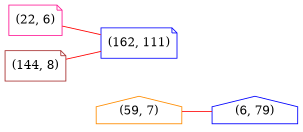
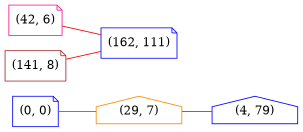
node "(22, 6)": label "(22, 6)" -> "(42, 6)"
node "(144, 8)": label "(144, 8)" -> "(141, 8)"
node "(0, 0)": added
node "(59, 7)": label "(59, 7)" -> "(29, 7)"
node "(6, 79)": label "(6, 79)" -> "(4, 79)"
